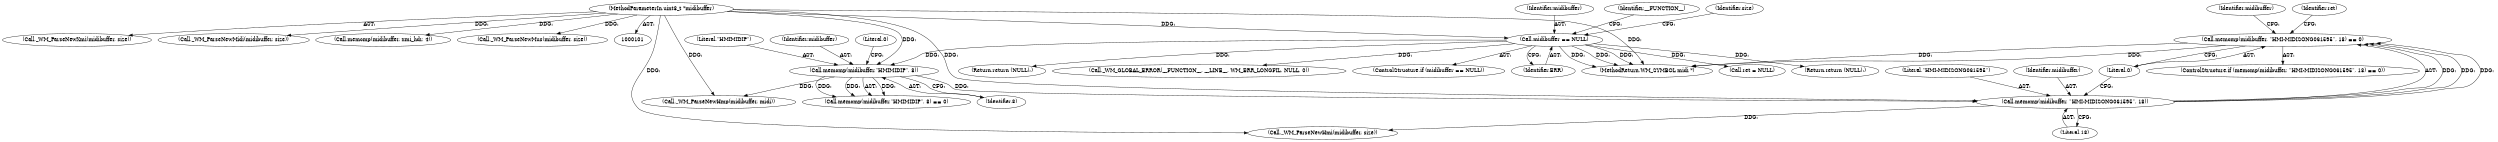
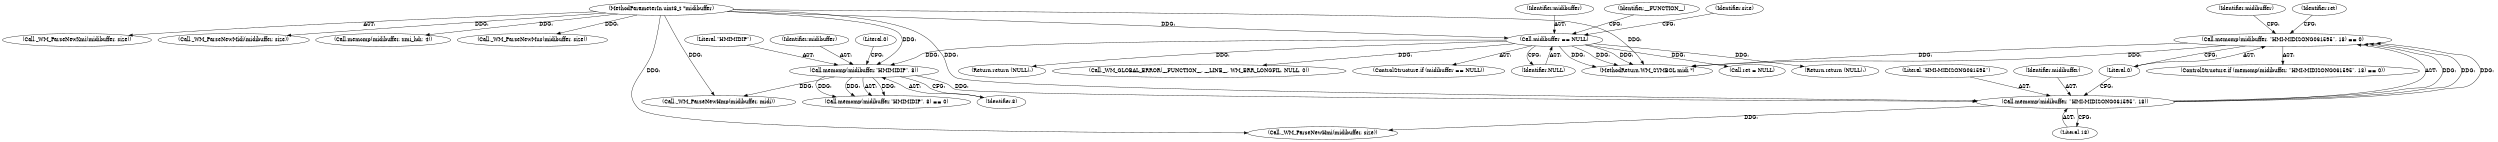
node "1000101": removed
node "(Identifier,ERR)": label "(Identifier,ERR)" -> "(Identifier,NULL)"
